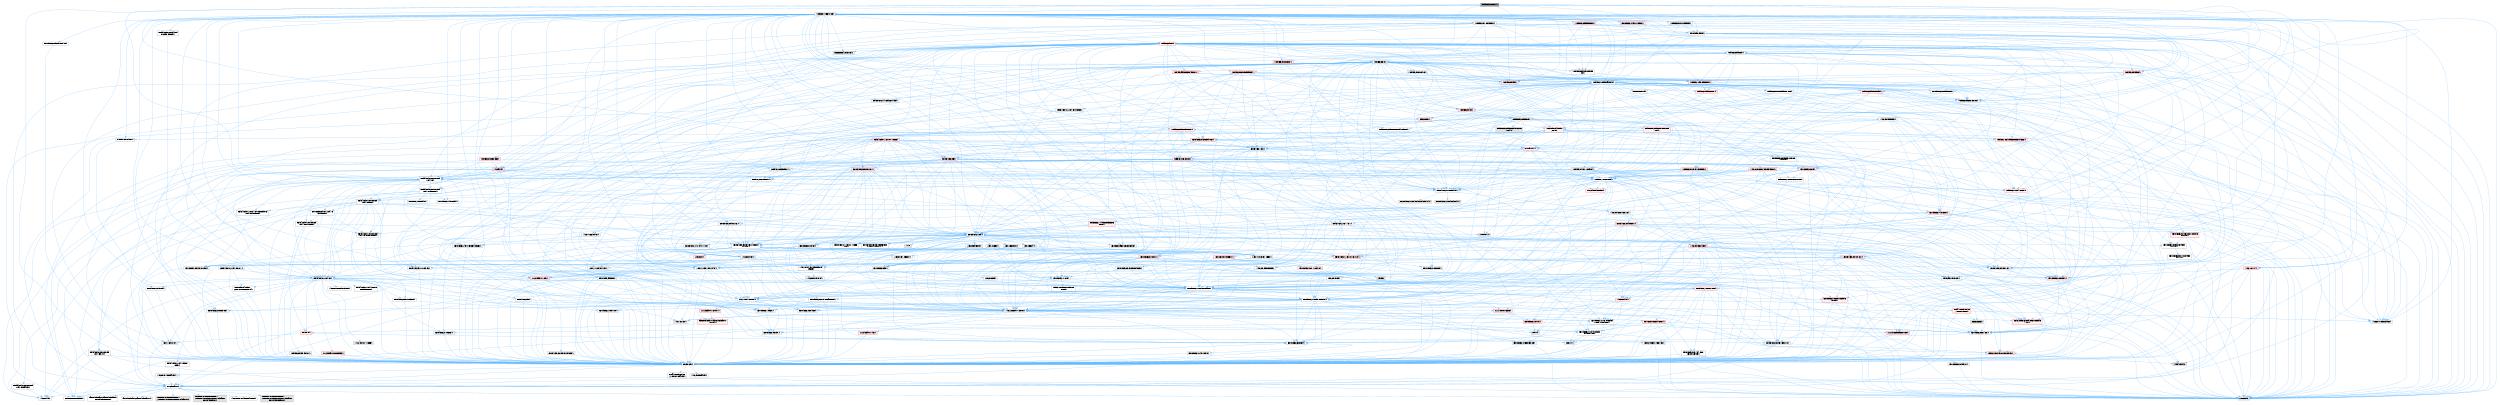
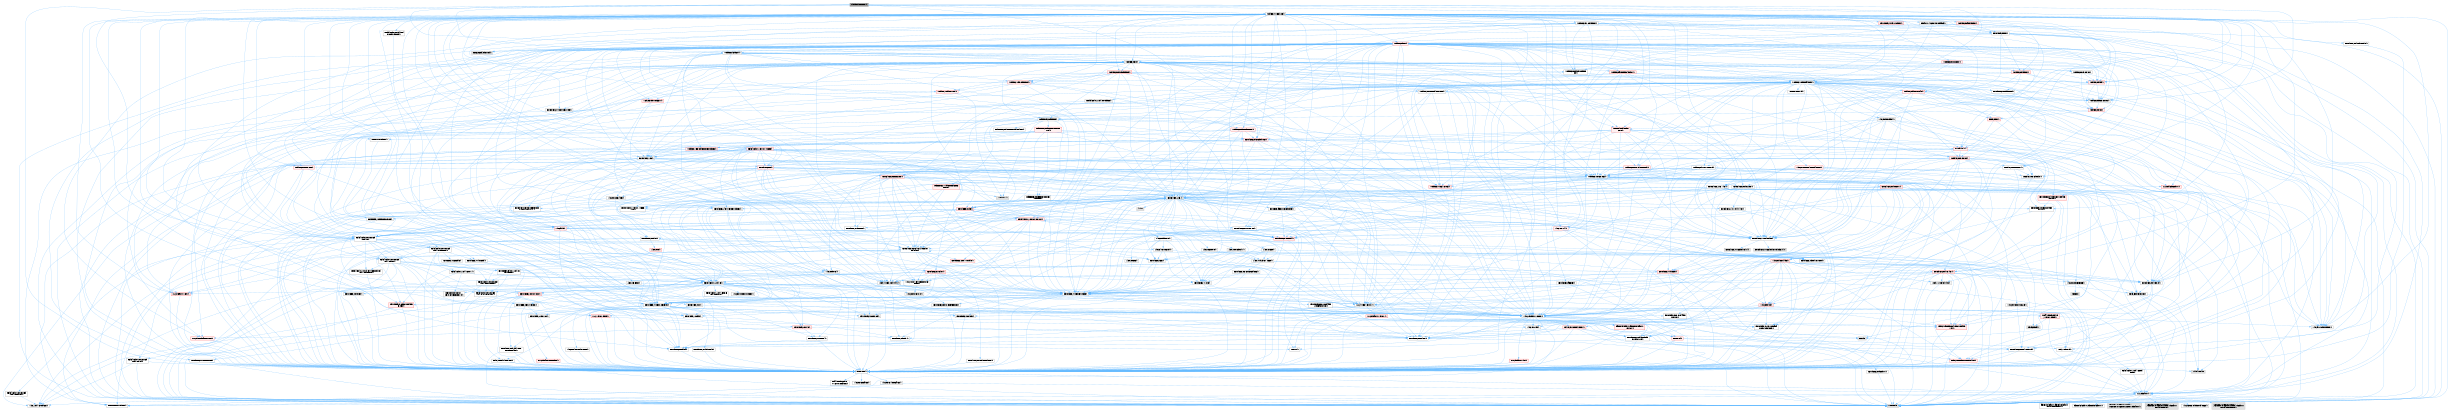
node "UObject/ScriptInterface.h": label "UObject/ScriptInterface.h" -> "PlatformMisc/ScriptInterface.h"
edge "UObject/Class.h" -> "Delegates/DelegateCombinations.h": now "UObject/Class.h" -> "Math/RandomStream.h"
node "Delegates/DelegateSignature Impl.inl": removed
edge "Misc/Guid.h" -> "Serialization/MemoryLayout.h": reversed
node "Misc/UnrealString.h": label "Misc/UnrealString.h" -> "Misc/StructBuilder.h"
node "Algo/Heapify.h": label "Algo/Heapify.h" -> "Algo/LogVerbosity.h"
node "Traits/MemberFunctionPtr Outer.h": removed
node "Templates/CopyQualifiers AndRefsFromTo.h": added
node "Misc/MemoryImage.h": label "Misc/MemoryImage.h" -> "Misc/EngineVersionBase.h"
node "UObject/ObjectVersion.h": removed
node "Misc/Build.h": label "Misc/Build.h" -> "Misc/ArchiveUObject.h"
